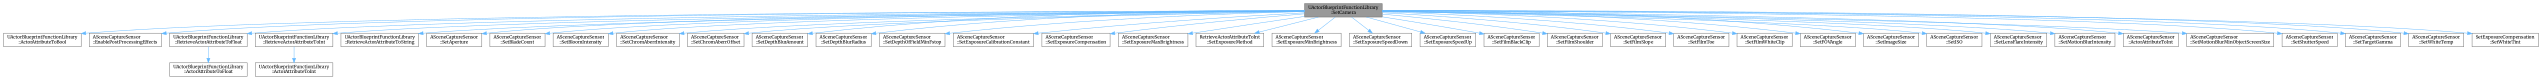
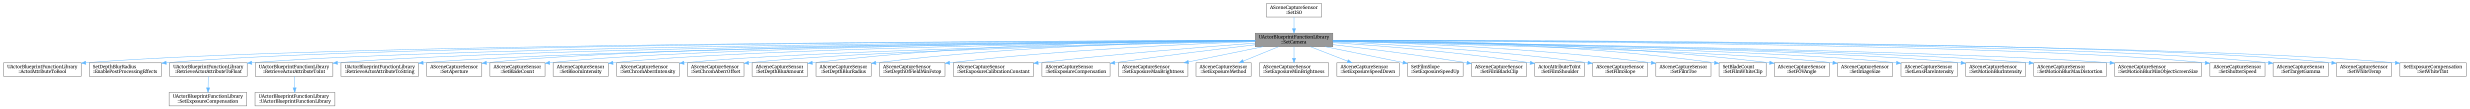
edge "UActorBlueprintFunctionLibrary ::SetCamera" -> "ASceneCaptureSensor ::SetISO": reversed
node "ASceneCaptureSensor ::EnablePostProcessingEffects": label "ASceneCaptureSensor ::EnablePostProcessingEffects" -> "SetDepthBlurRadius ::EnablePostProcessingEffects"
node "RetrieveActorAttributeToInt ::SetExposureMethod": label "RetrieveActorAttributeToInt ::SetExposureMethod" -> "ASceneCaptureSensor ::SetExposureMethod"
node "ASceneCaptureSensor ::SetExposureSpeedUp": label "ASceneCaptureSensor ::SetExposureSpeedUp" -> "SetFilmSlope ::SetExposureSpeedUp"
node "ASceneCaptureSensor ::SetFilmShoulder": label "ASceneCaptureSensor ::SetFilmShoulder" -> "ActorAttributeToInt ::SetFilmShoulder"
node "ASceneCaptureSensor ::SetFilmWhiteClip": label "ASceneCaptureSensor ::SetFilmWhiteClip" -> "SetBladeCount ::SetFilmWhiteClip"
node "ASceneCaptureSensor ::ActorAttributeToInt": label "ASceneCaptureSensor ::ActorAttributeToInt" -> "ASceneCaptureSensor ::SetMotionBlurMaxDistortion"
node "UActorBlueprintFunctionLibrary ::ActorAttributeToFloat": label "UActorBlueprintFunctionLibrary ::ActorAttributeToFloat" -> "UActorBlueprintFunctionLibrary ::SetExposureCompensation"
node "UActorBlueprintFunctionLibrary ::ActorAttributeToInt": label "UActorBlueprintFunctionLibrary ::ActorAttributeToInt" -> "UActorBlueprintFunctionLibrary ::UActorBlueprintFunctionLibrary"
